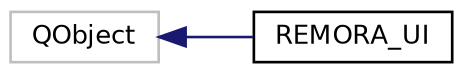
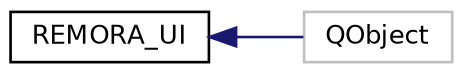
edge "REMORA_UI" -> "QObject": reversed
